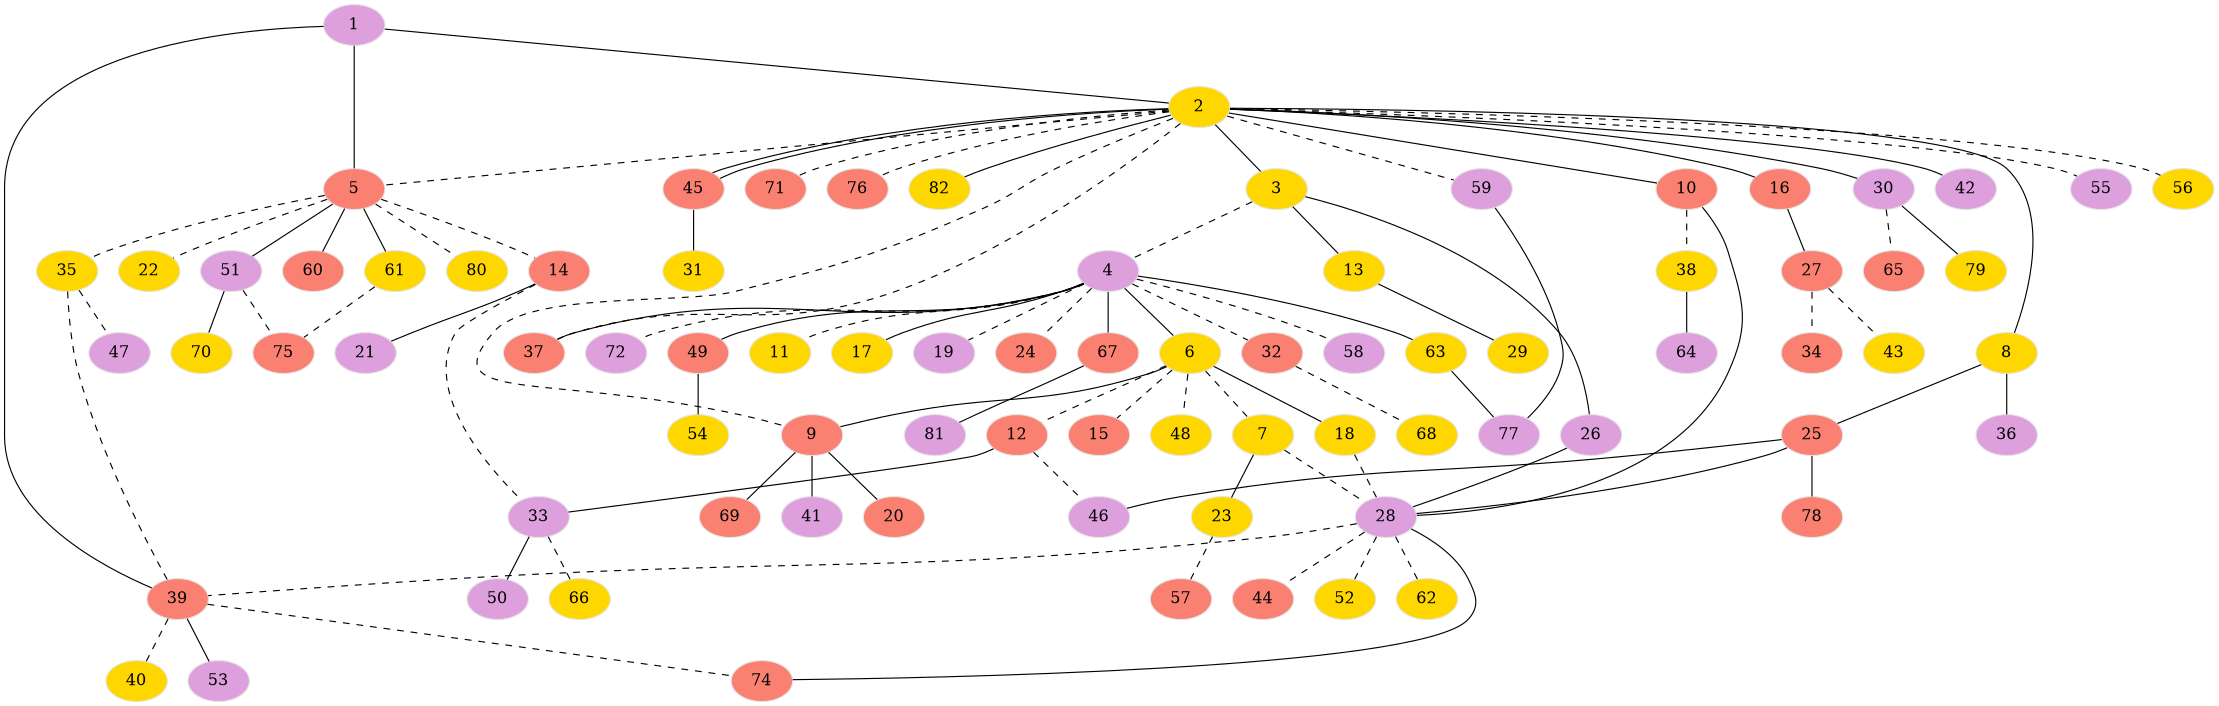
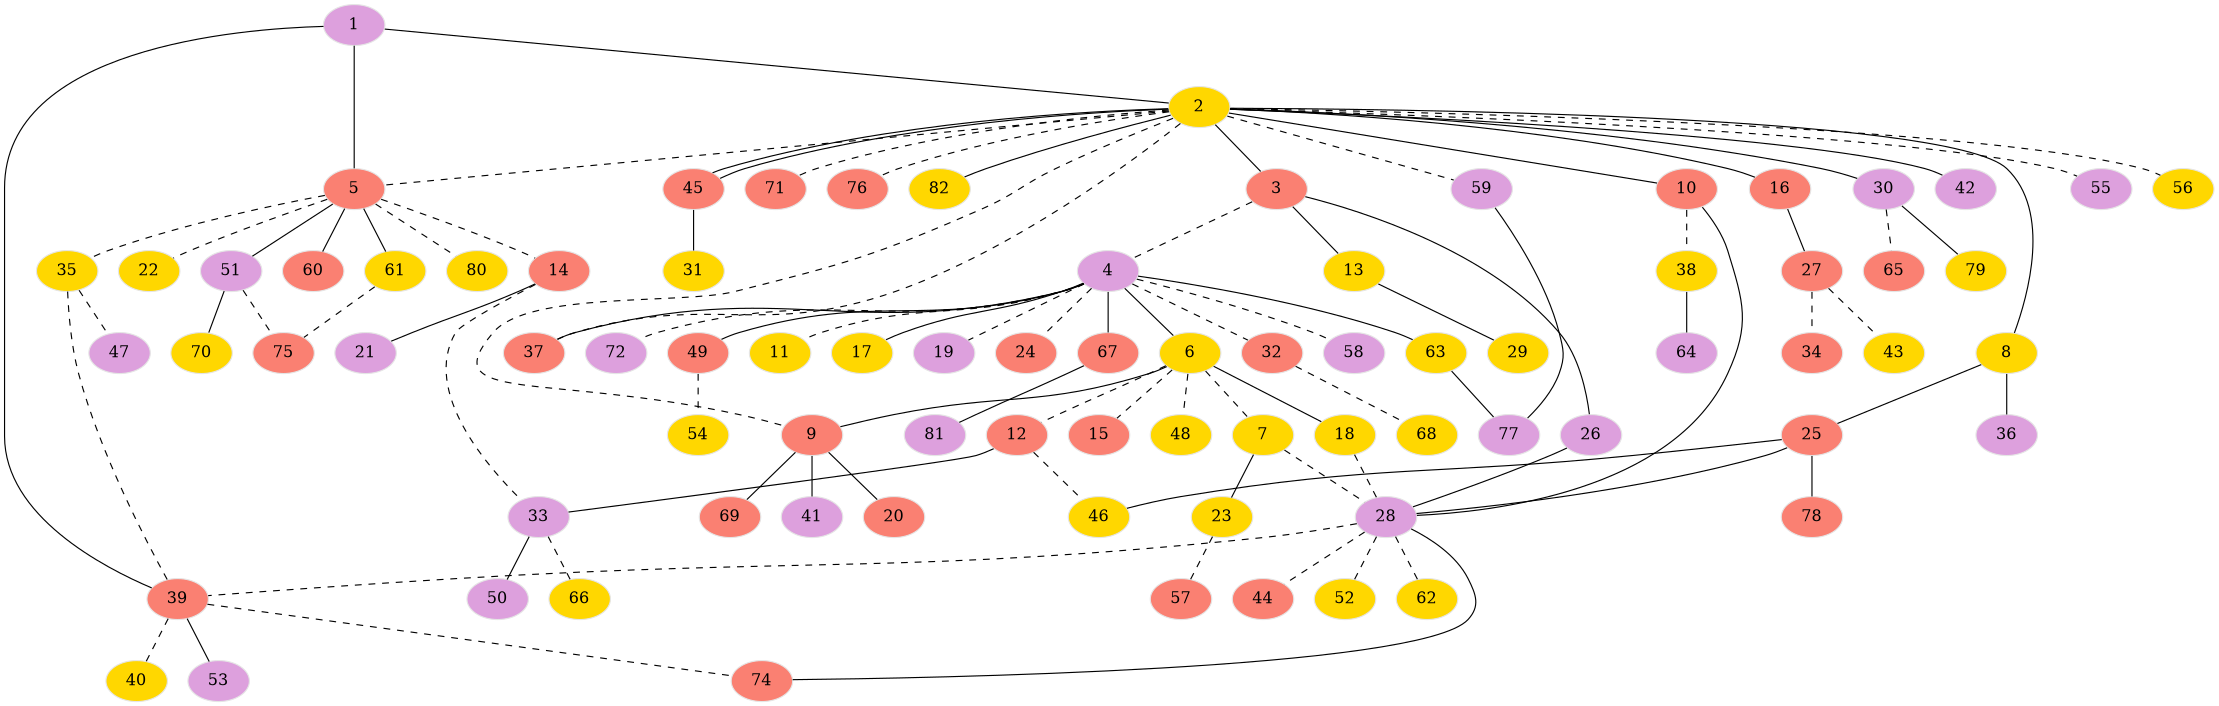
node "3": fillcolor gold -> salmon
edge "49" -- "54": style solid -> dashed
node "46": fillcolor plum -> gold
